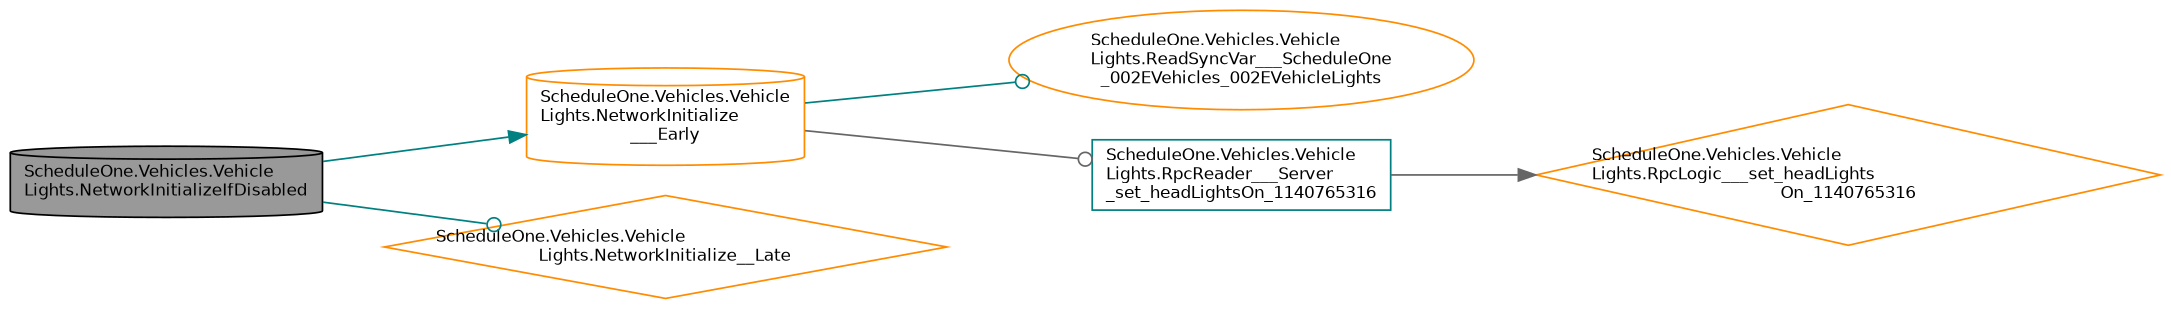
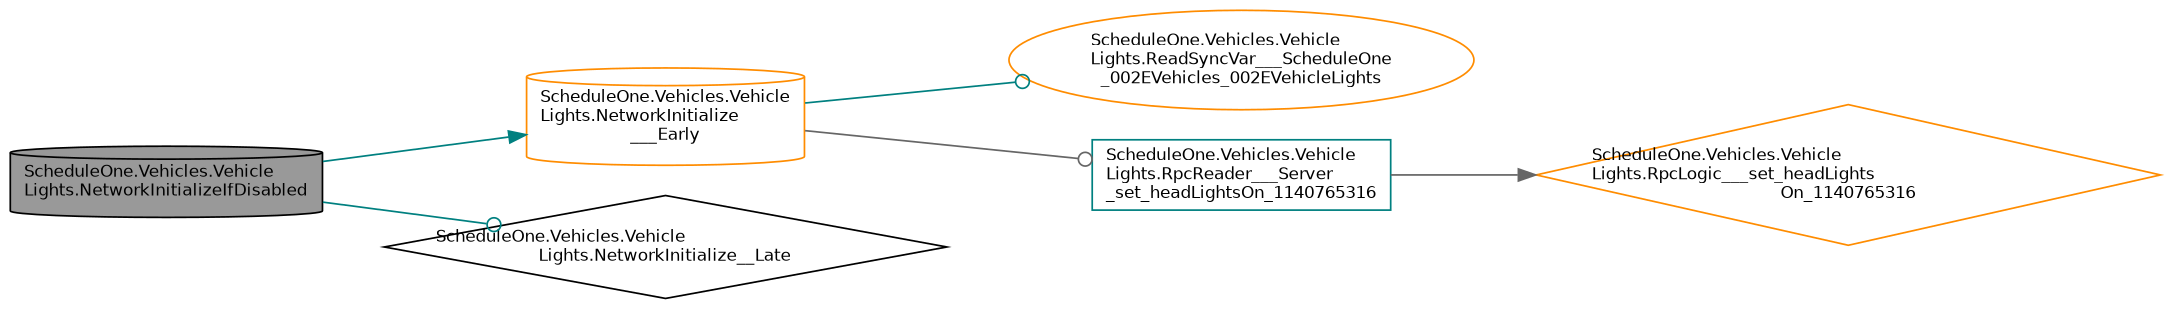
node "ScheduleOne.Vehicles.Vehicle Lights.NetworkInitialize__Late": color darkorange -> black
